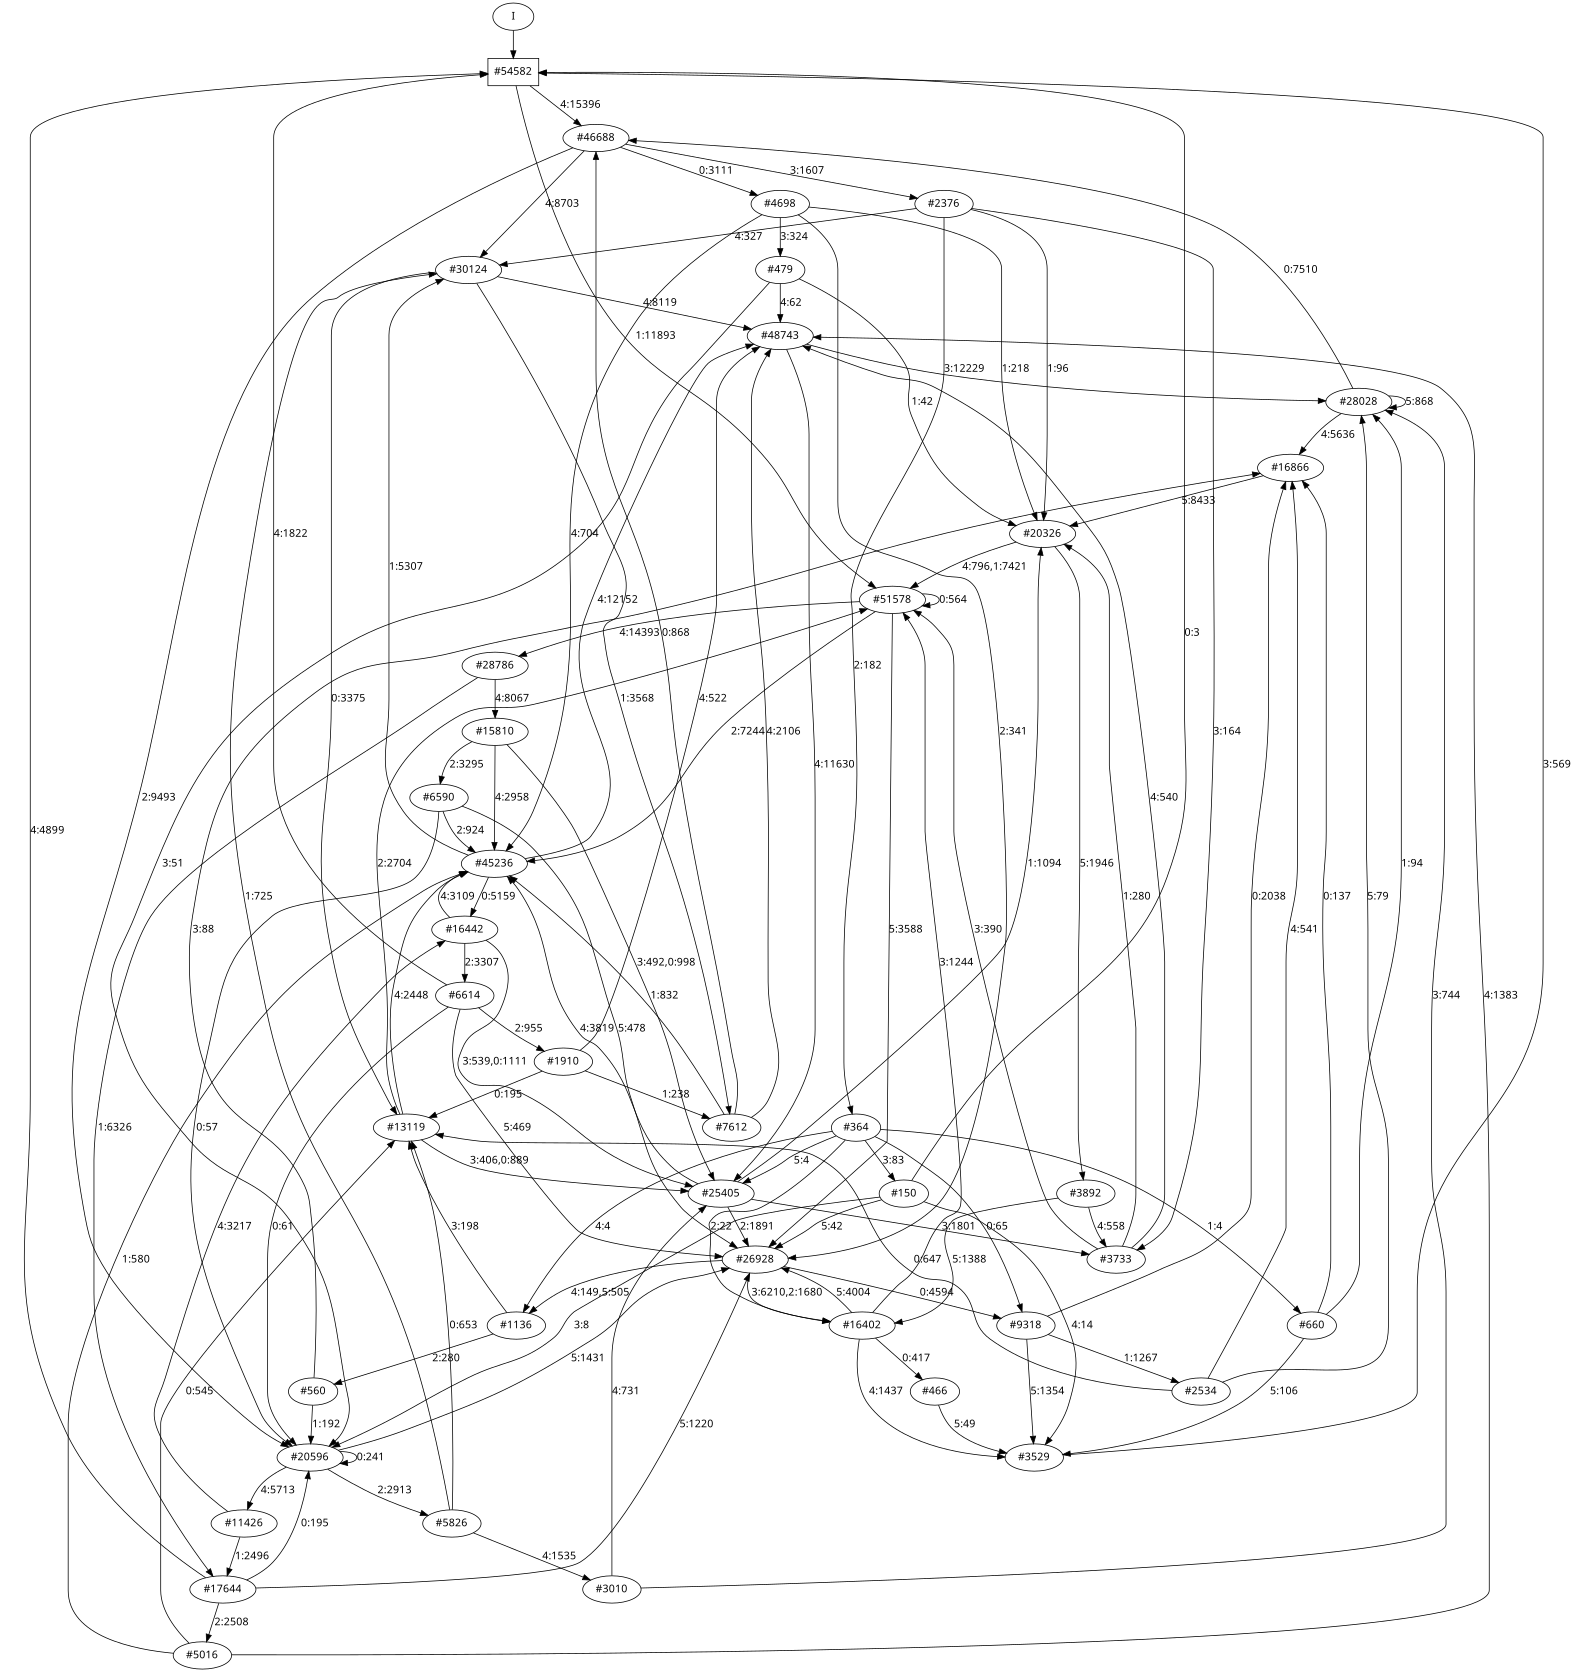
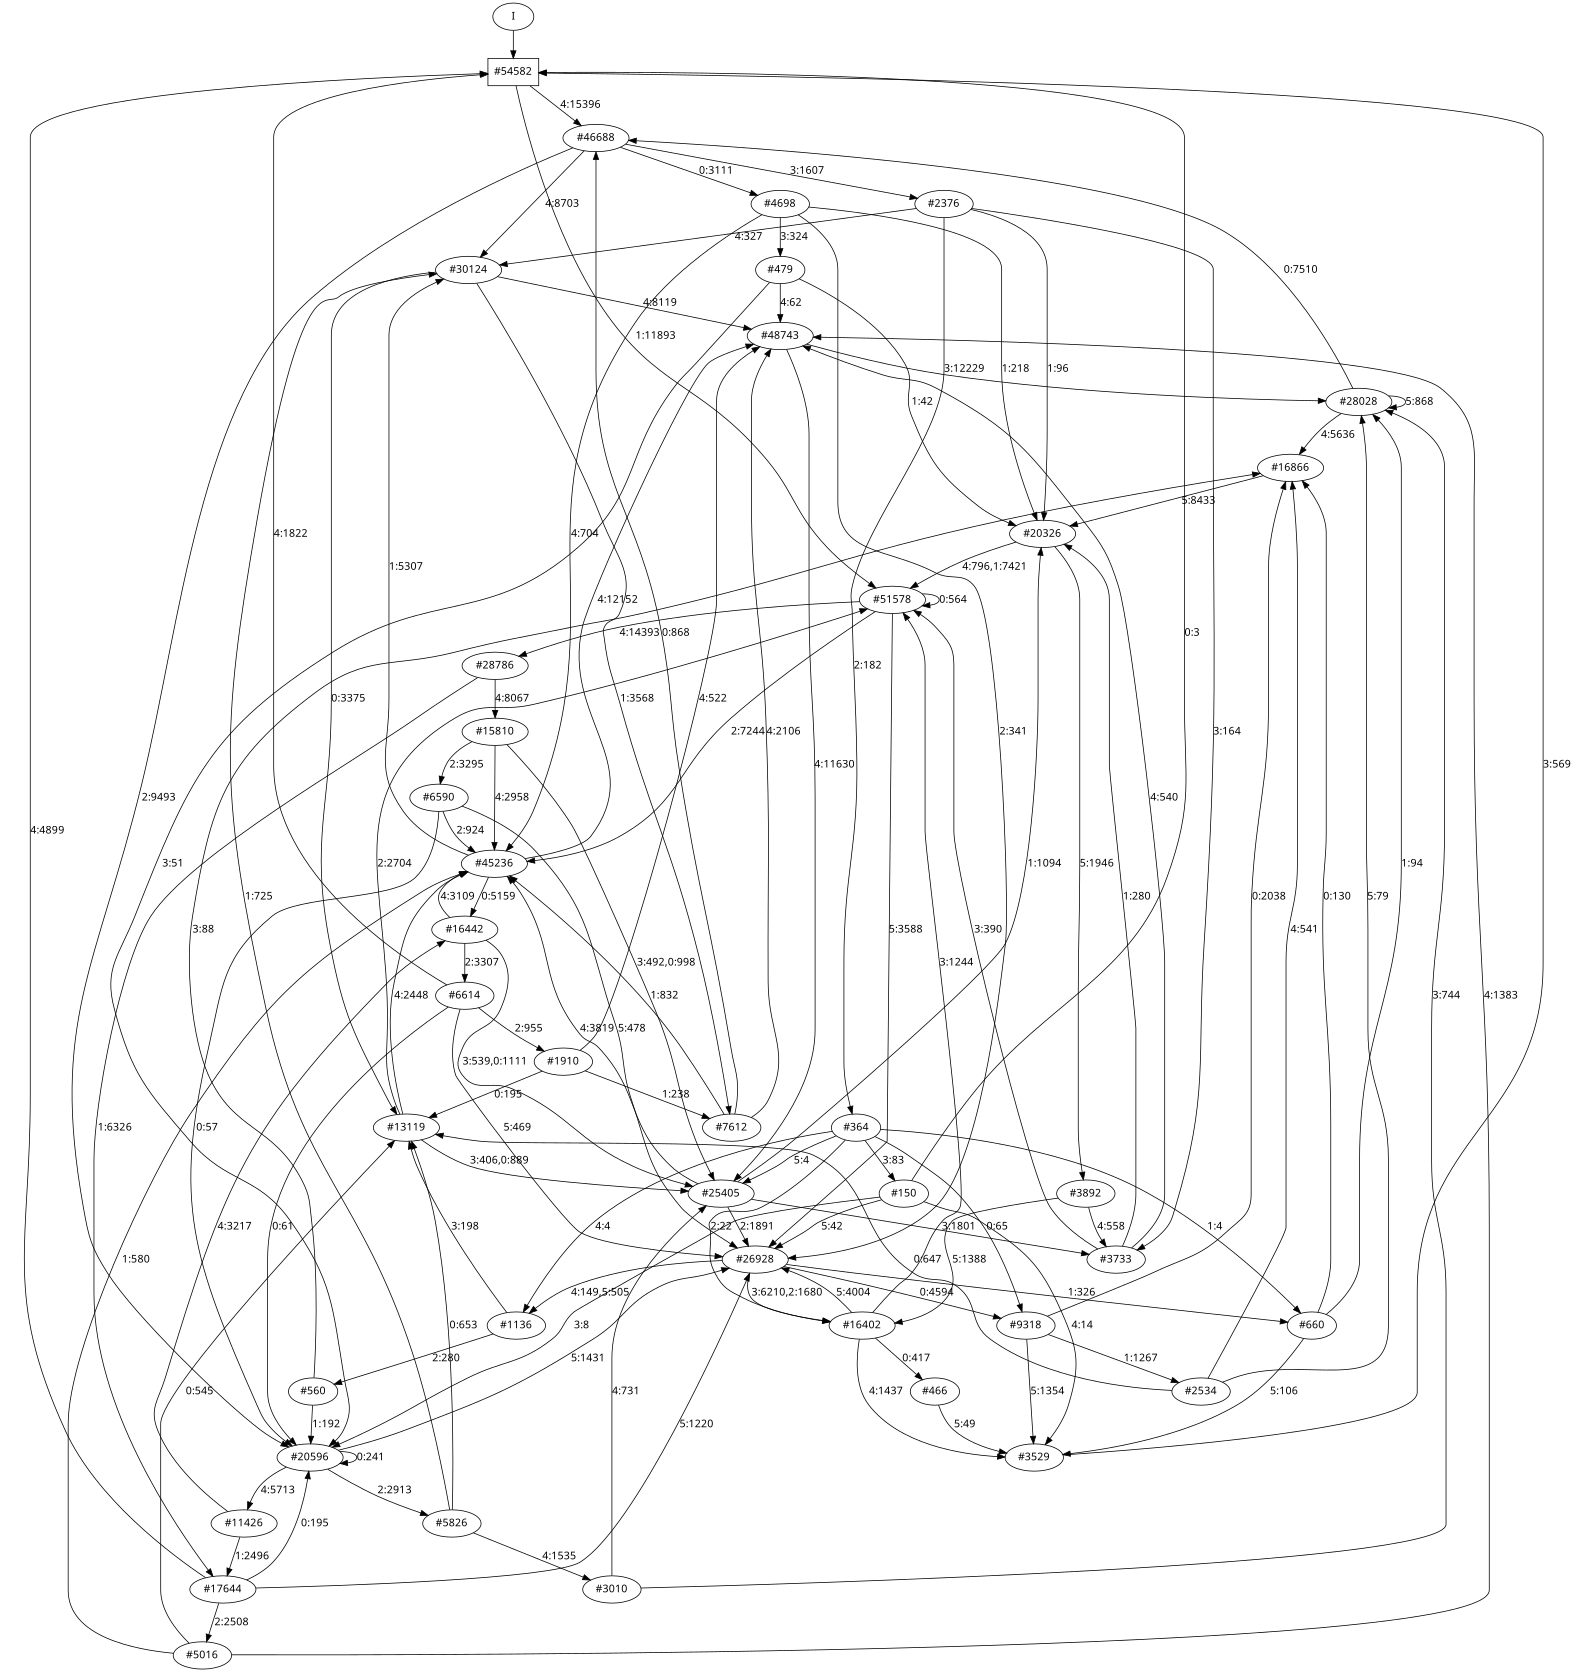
edge "#660" -> "#16866": label "0:137" -> "0:130"
edge "#26928" -> "#660": added, label "1:326"
